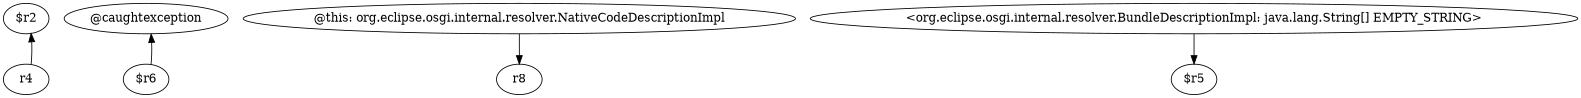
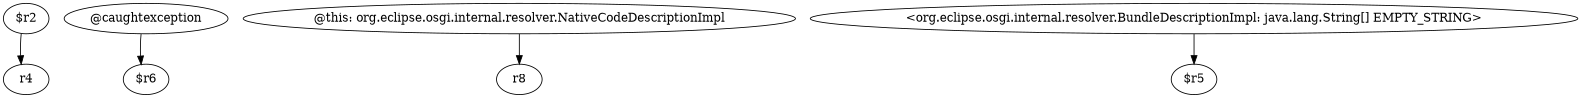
edge "r4" -> "$r2": reversed
edge "$r6" -> "@caughtexception": reversed
